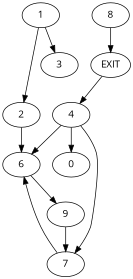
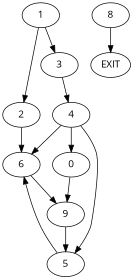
edge "EXIT" -> "4": now "3" -> "4"
edge "0" -> "9": added
node "7": label "7" -> "5"
